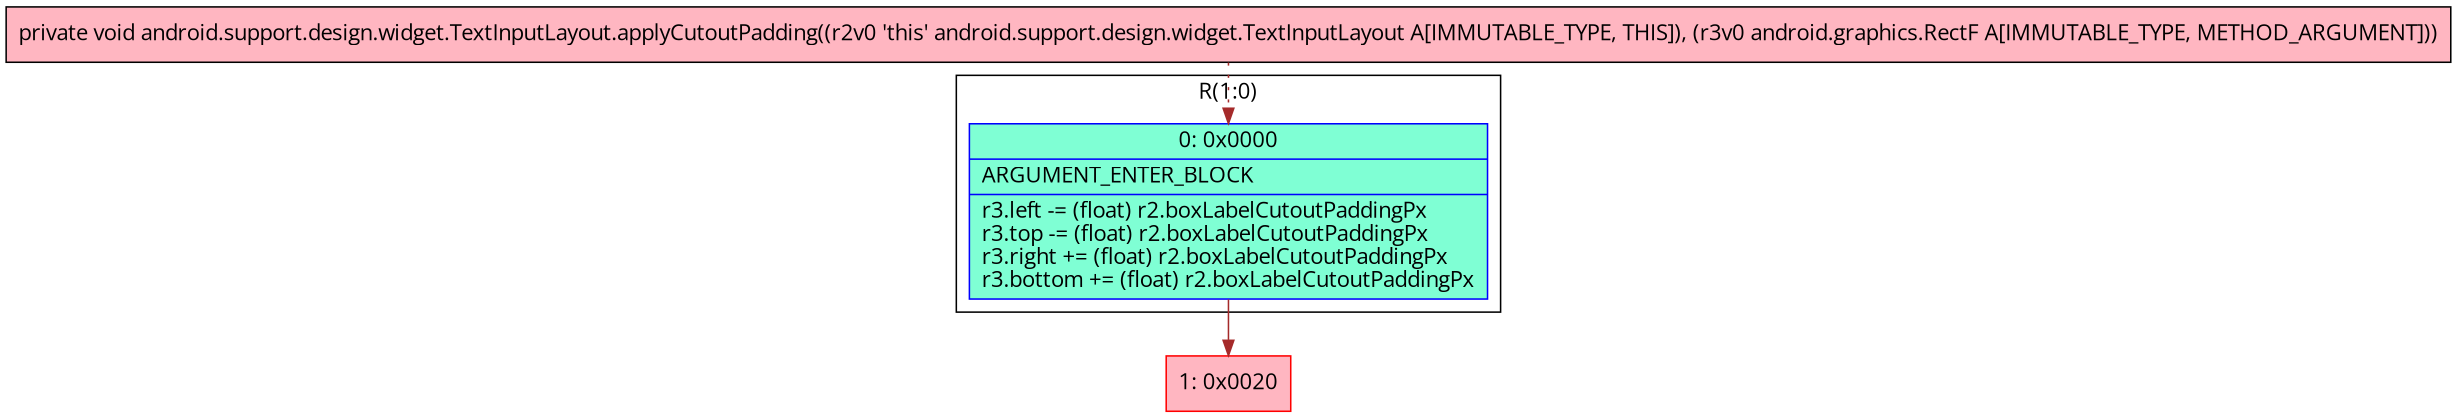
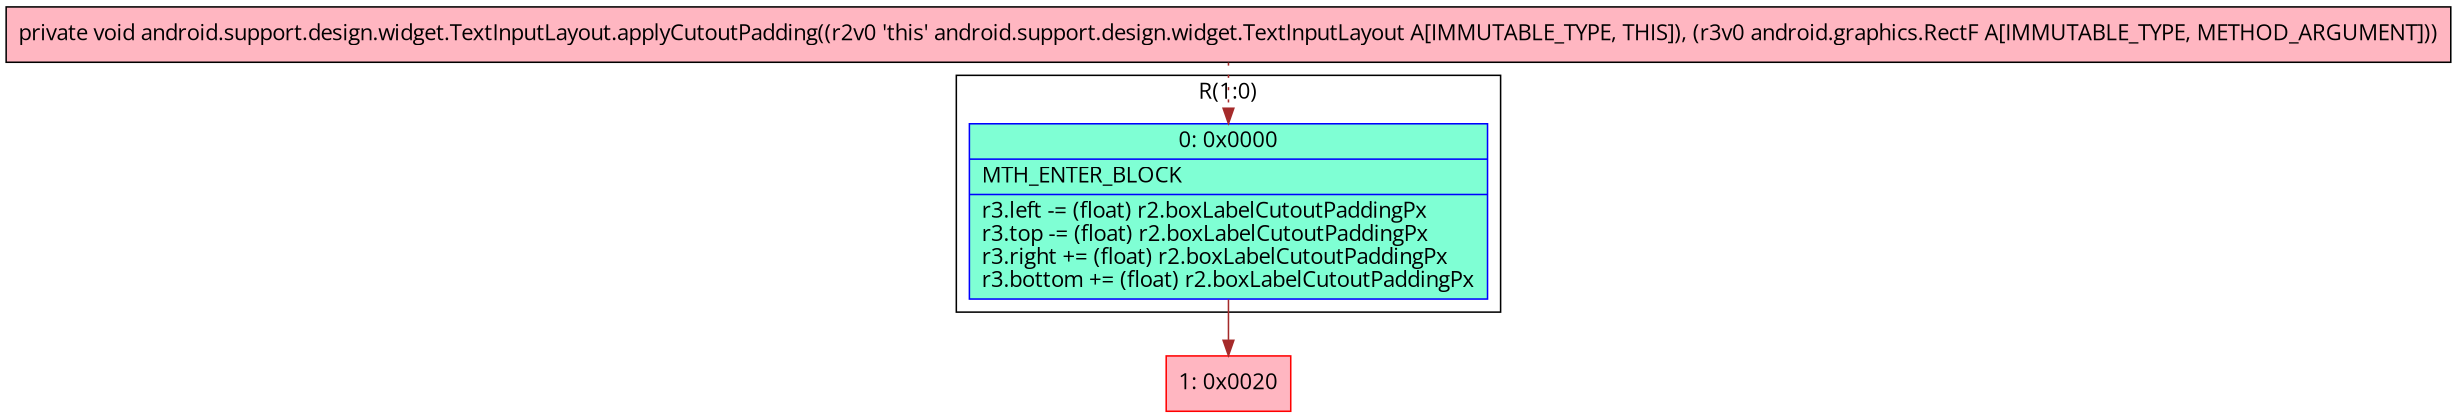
node "0: 0x0000": text "ARGUMENT_ENTER_BLOCK" -> "MTH_ENTER_BLOCK"
